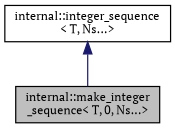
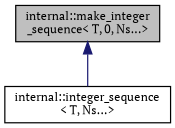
edge "internal::make_integer _sequence< T, 0, Ns...>" -> "internal::integer_sequence < T, Ns...>": reversed
